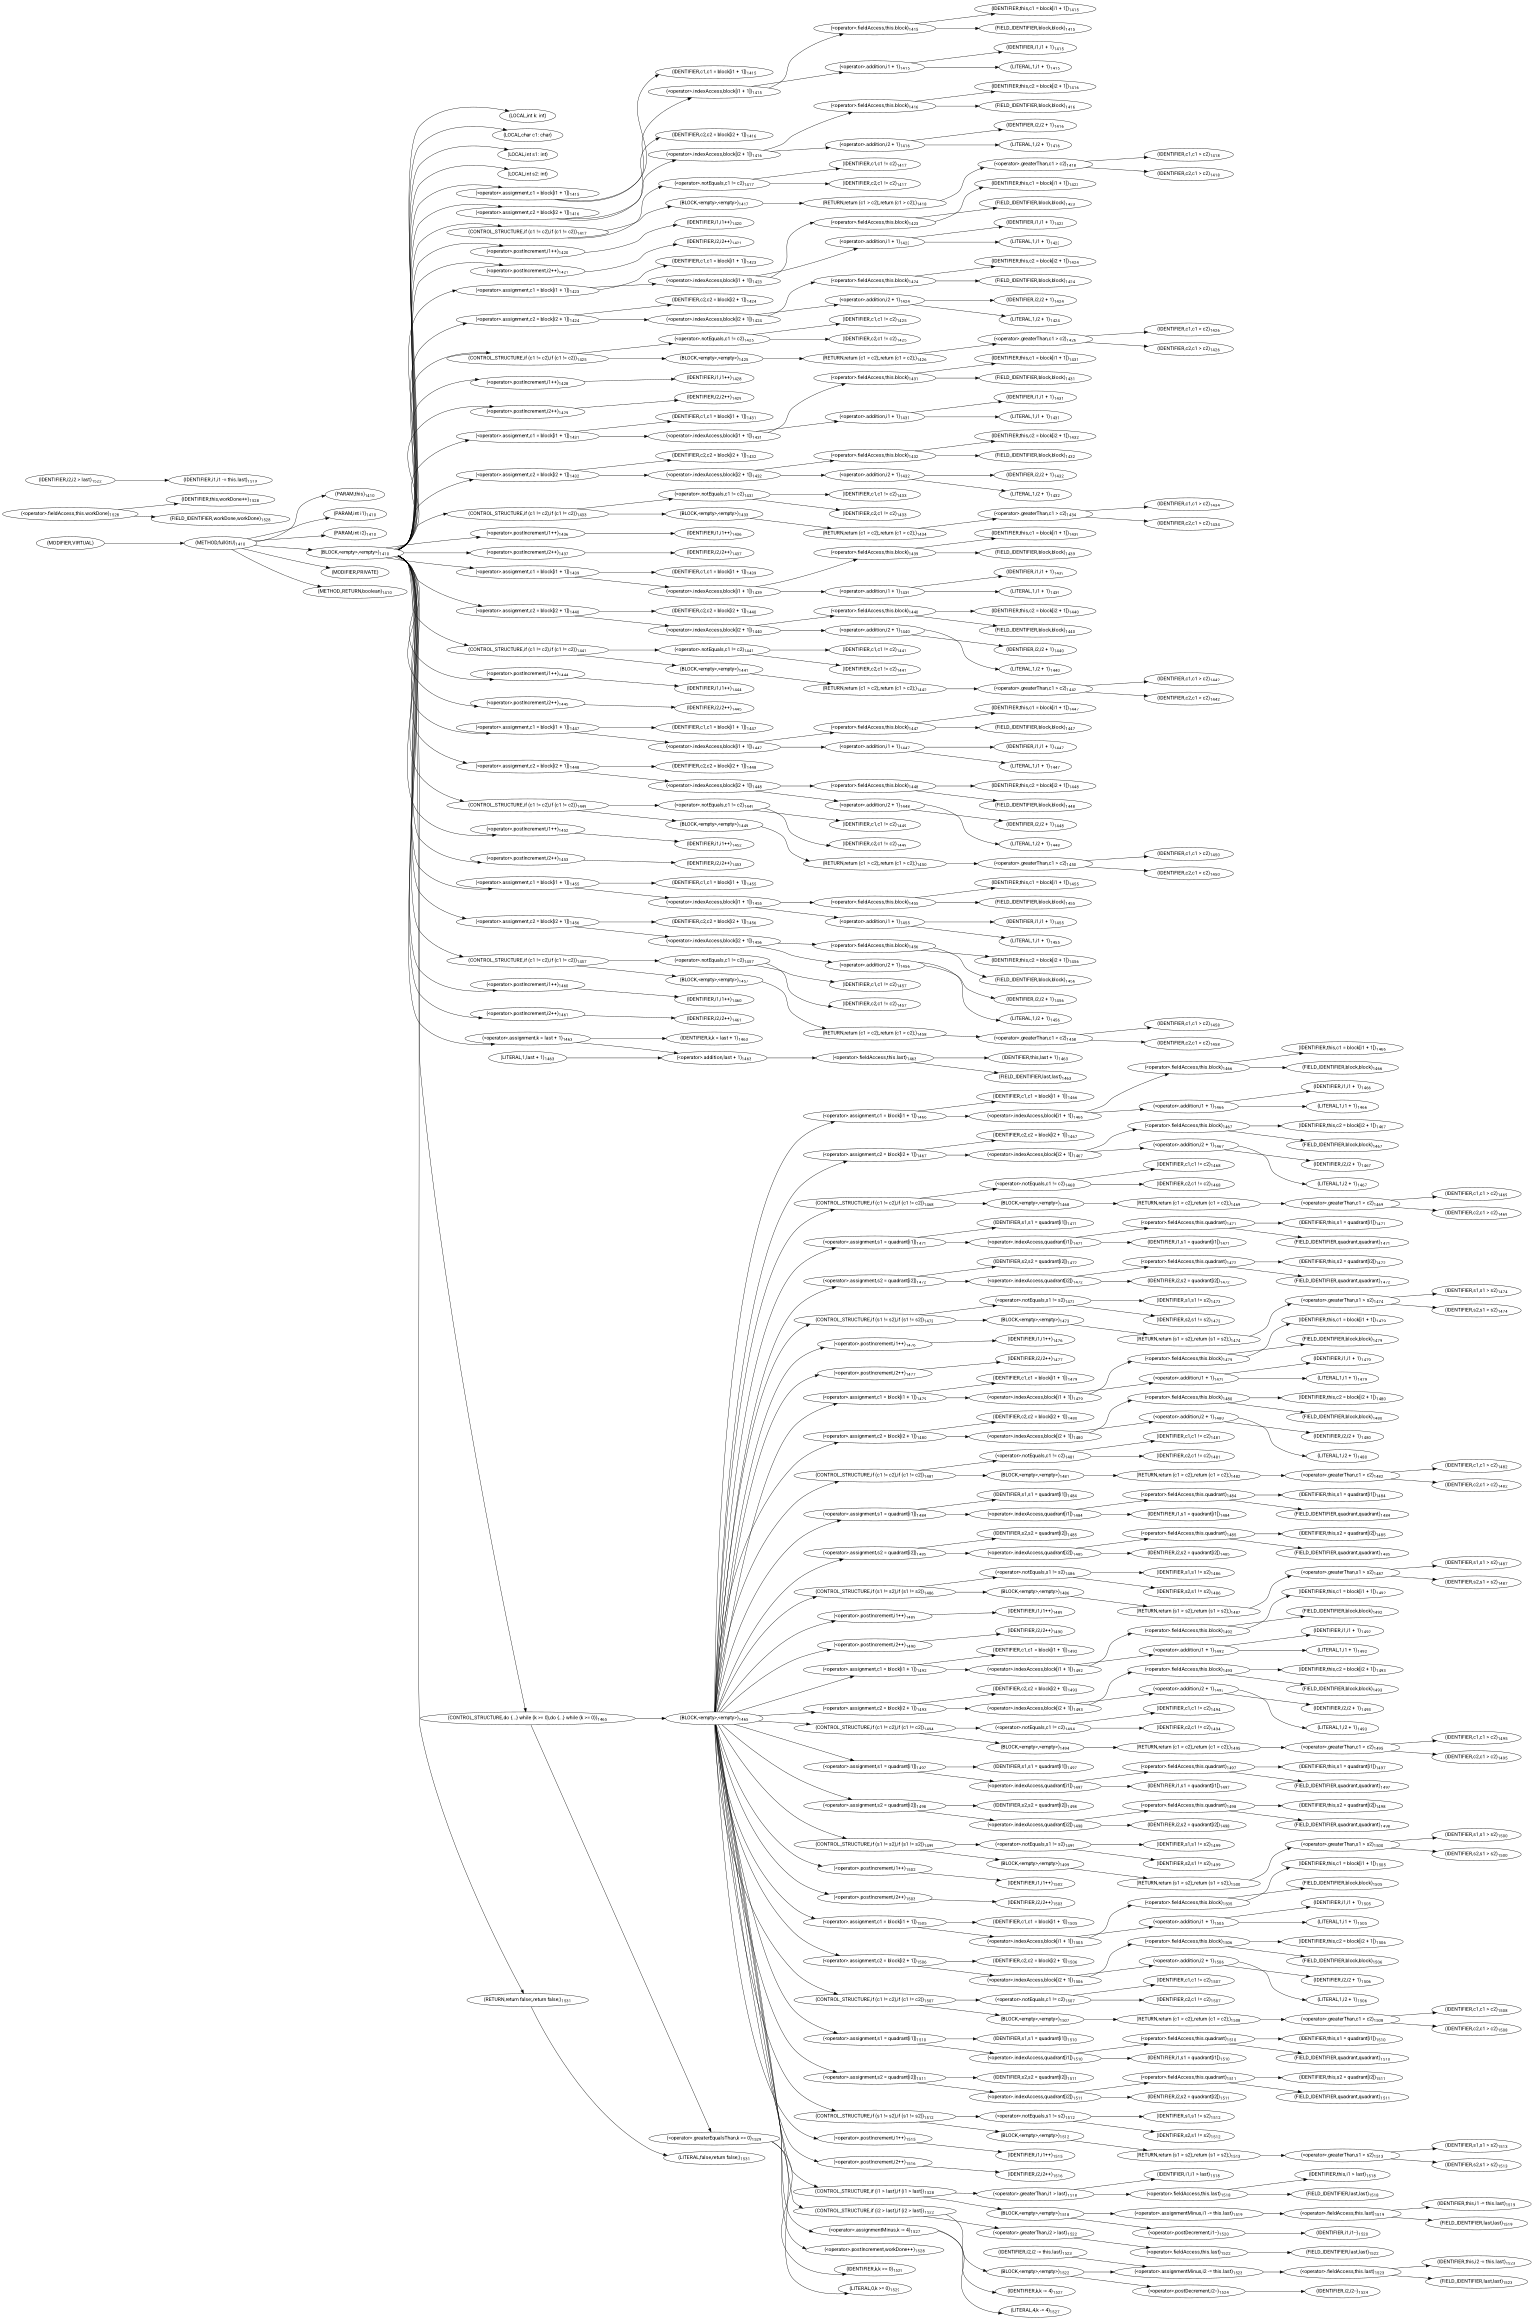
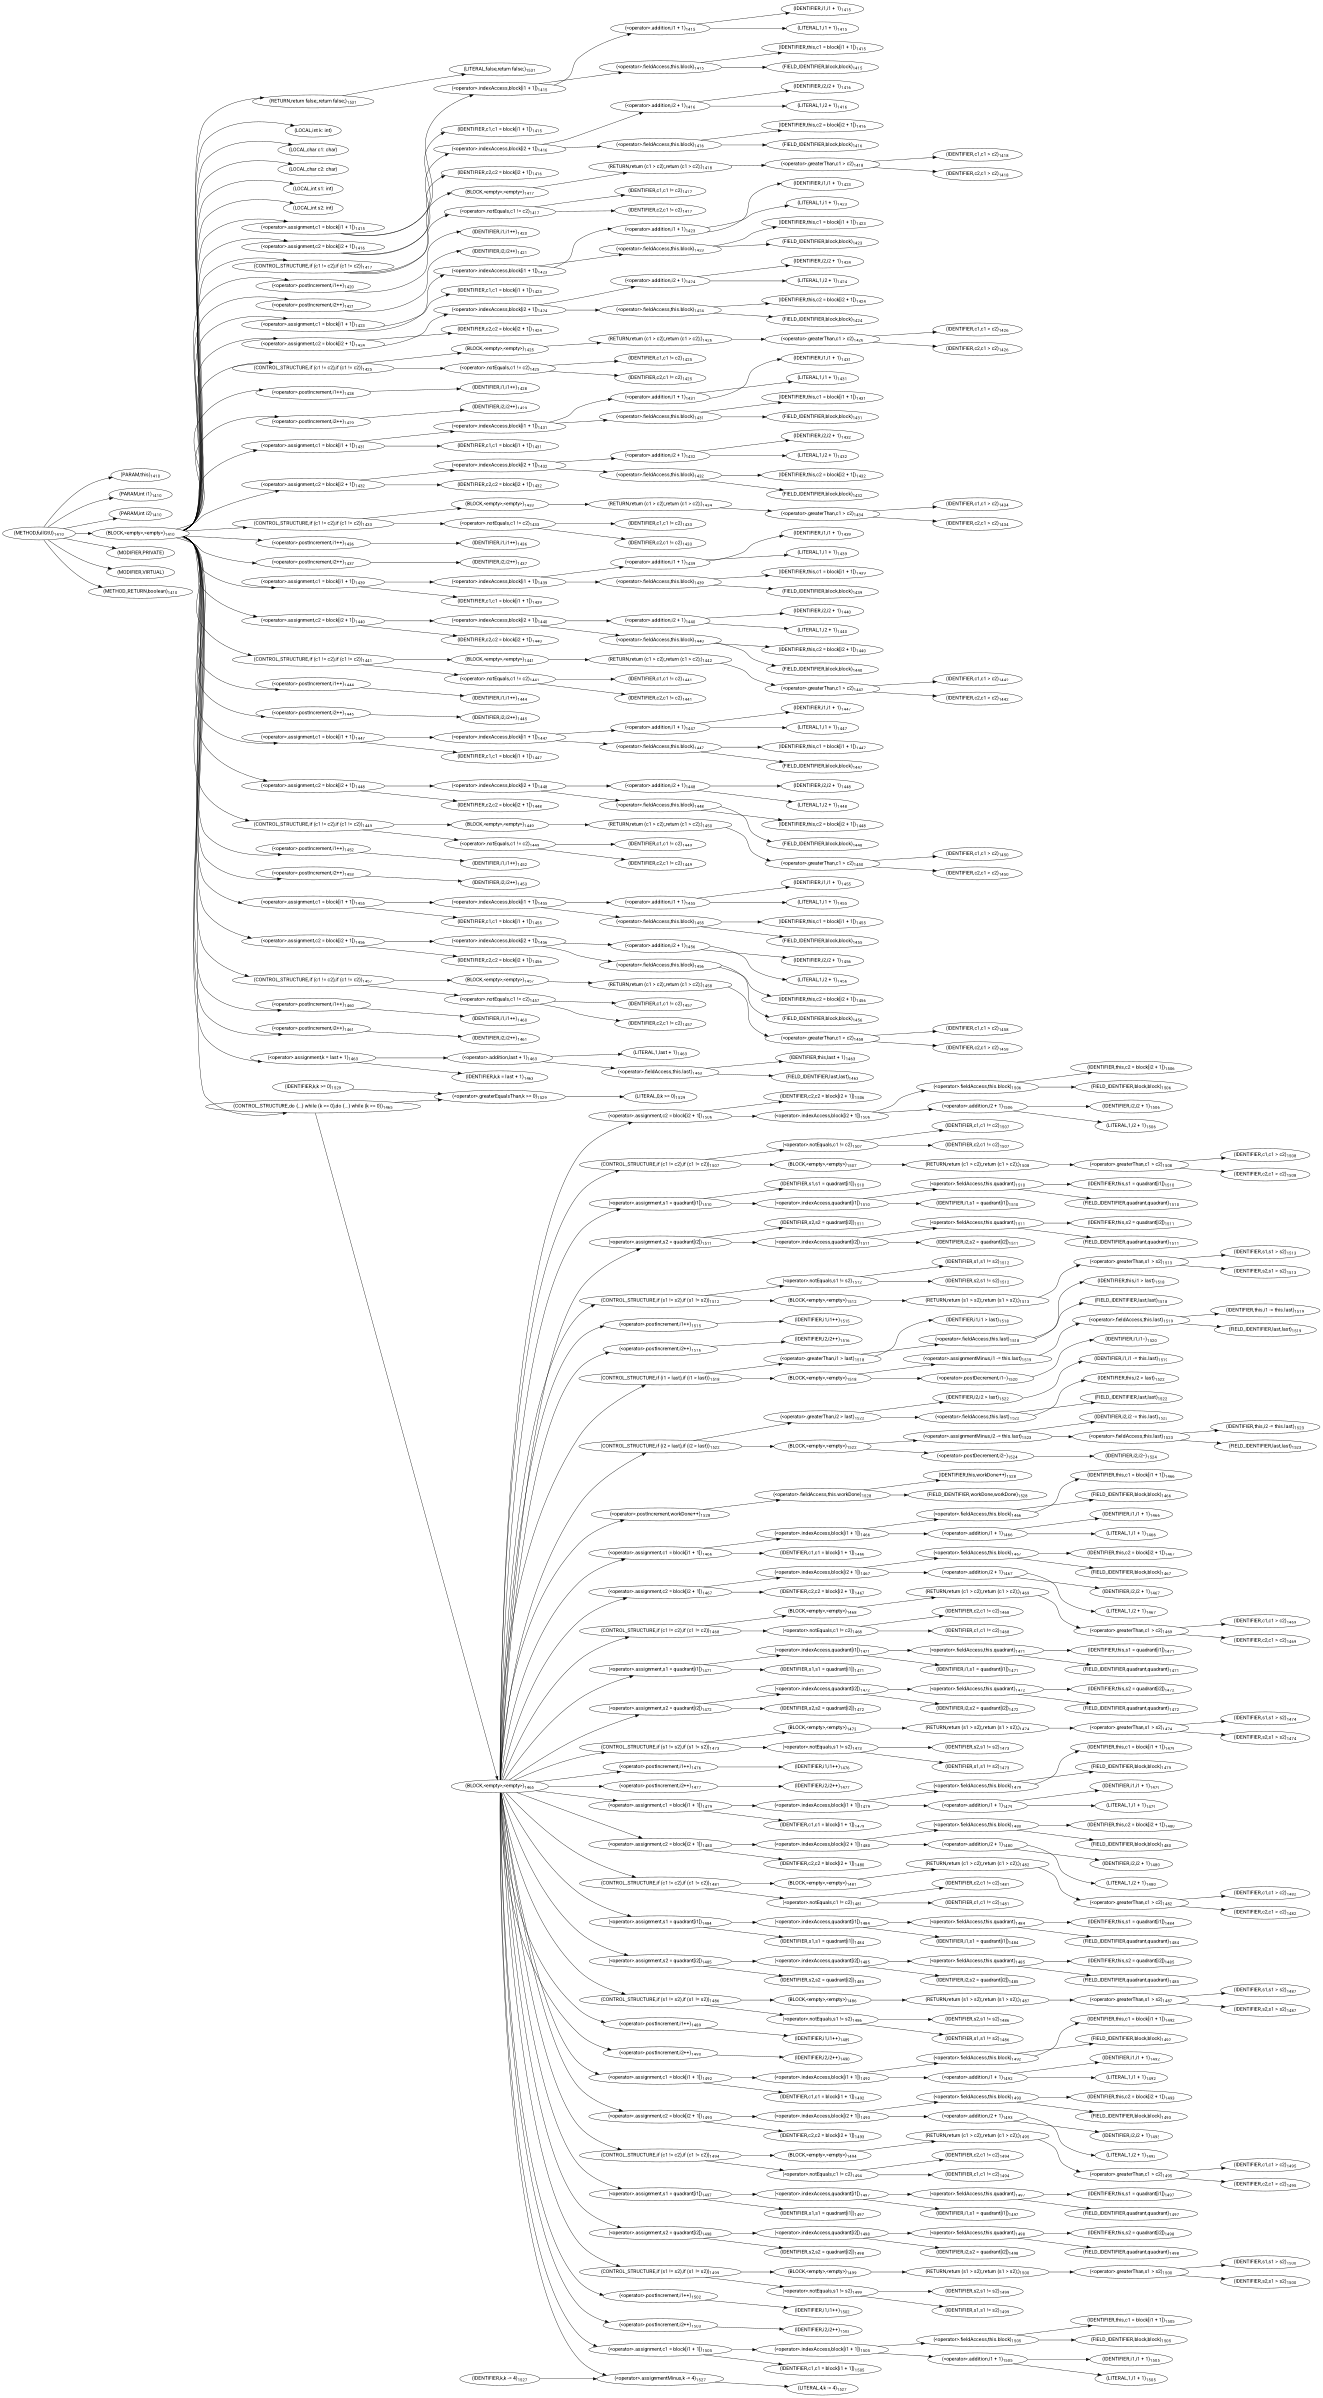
node "(LOCAL,char c2: char)": added
edge "(MODIFIER,VIRTUAL)" -> "(METHOD,fullGtU)": reversed
edge "(LITERAL,1,last + 1)" -> "(<operator>.addition,last + 1)": reversed
node "(IDENTIFIER,this,i2 > last)": added
edge "(<operator>.greaterThan,i2 > last)" -> "(IDENTIFIER,i2,i2 > last)": added
edge "(<operator>.postIncrement,workDone++)" -> "(<operator>.fieldAccess,this.workDone)": added
node "(CONTROL_STRUCTURE,if (i1 > last),if (i1 > last))": text "1528" -> "1518"
edge "(<operator>.greaterEqualsThan,k >= 0)" -> "(IDENTIFIER,k,k >= 0)": reversed
edge "(IDENTIFIER,i2,i2 -= this.last)" -> "(<operator>.assignmentMinus,i2 -= this.last)": reversed
edge "(<operator>.assignmentMinus,k -= 4)" -> "(IDENTIFIER,k,k -= 4)": reversed
